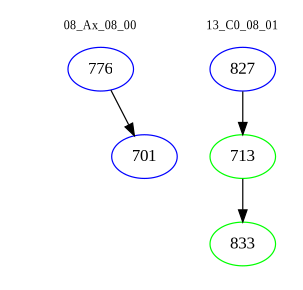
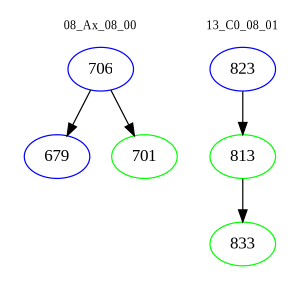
node "776": label "776" -> "706"
node "827": label "827" -> "823"
node "679": added
node "701": color blue -> green
node "713": label "713" -> "813"
